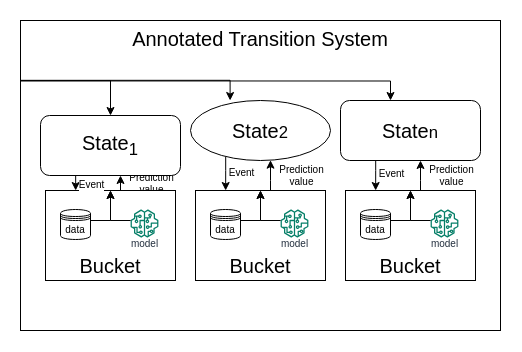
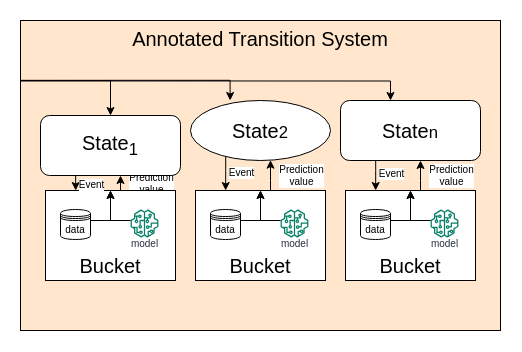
node "Annotated Transition System": fillcolor #ffffff -> #ffe6cc
